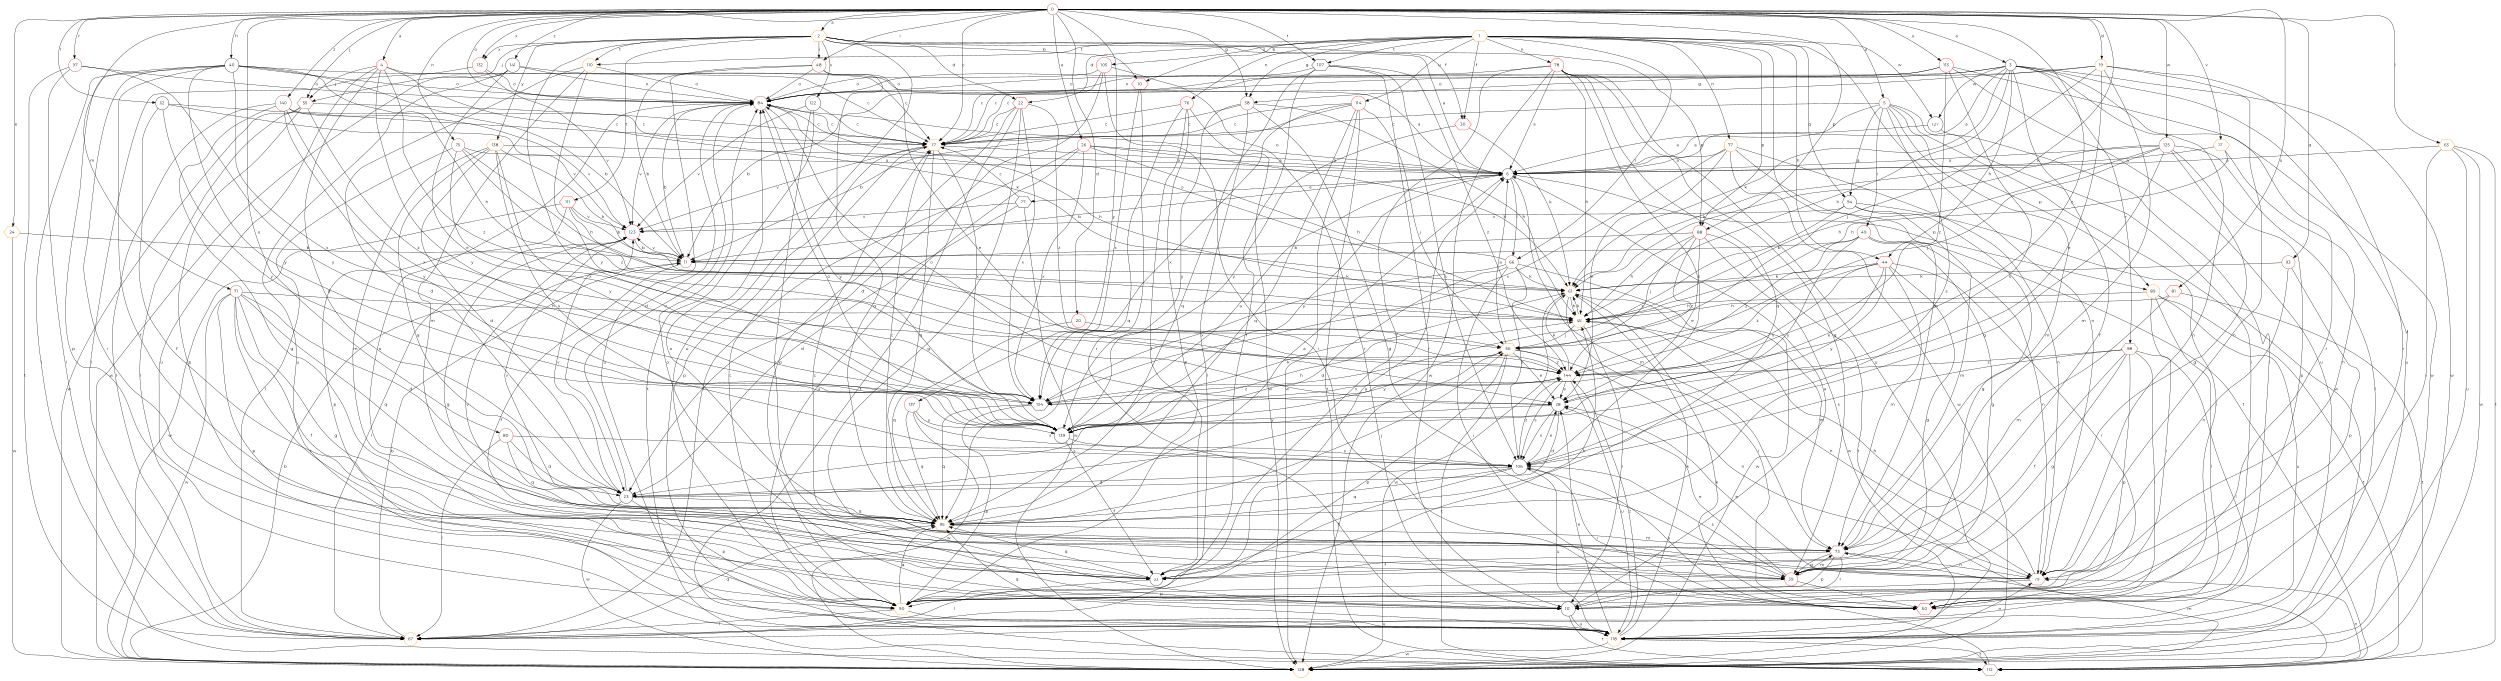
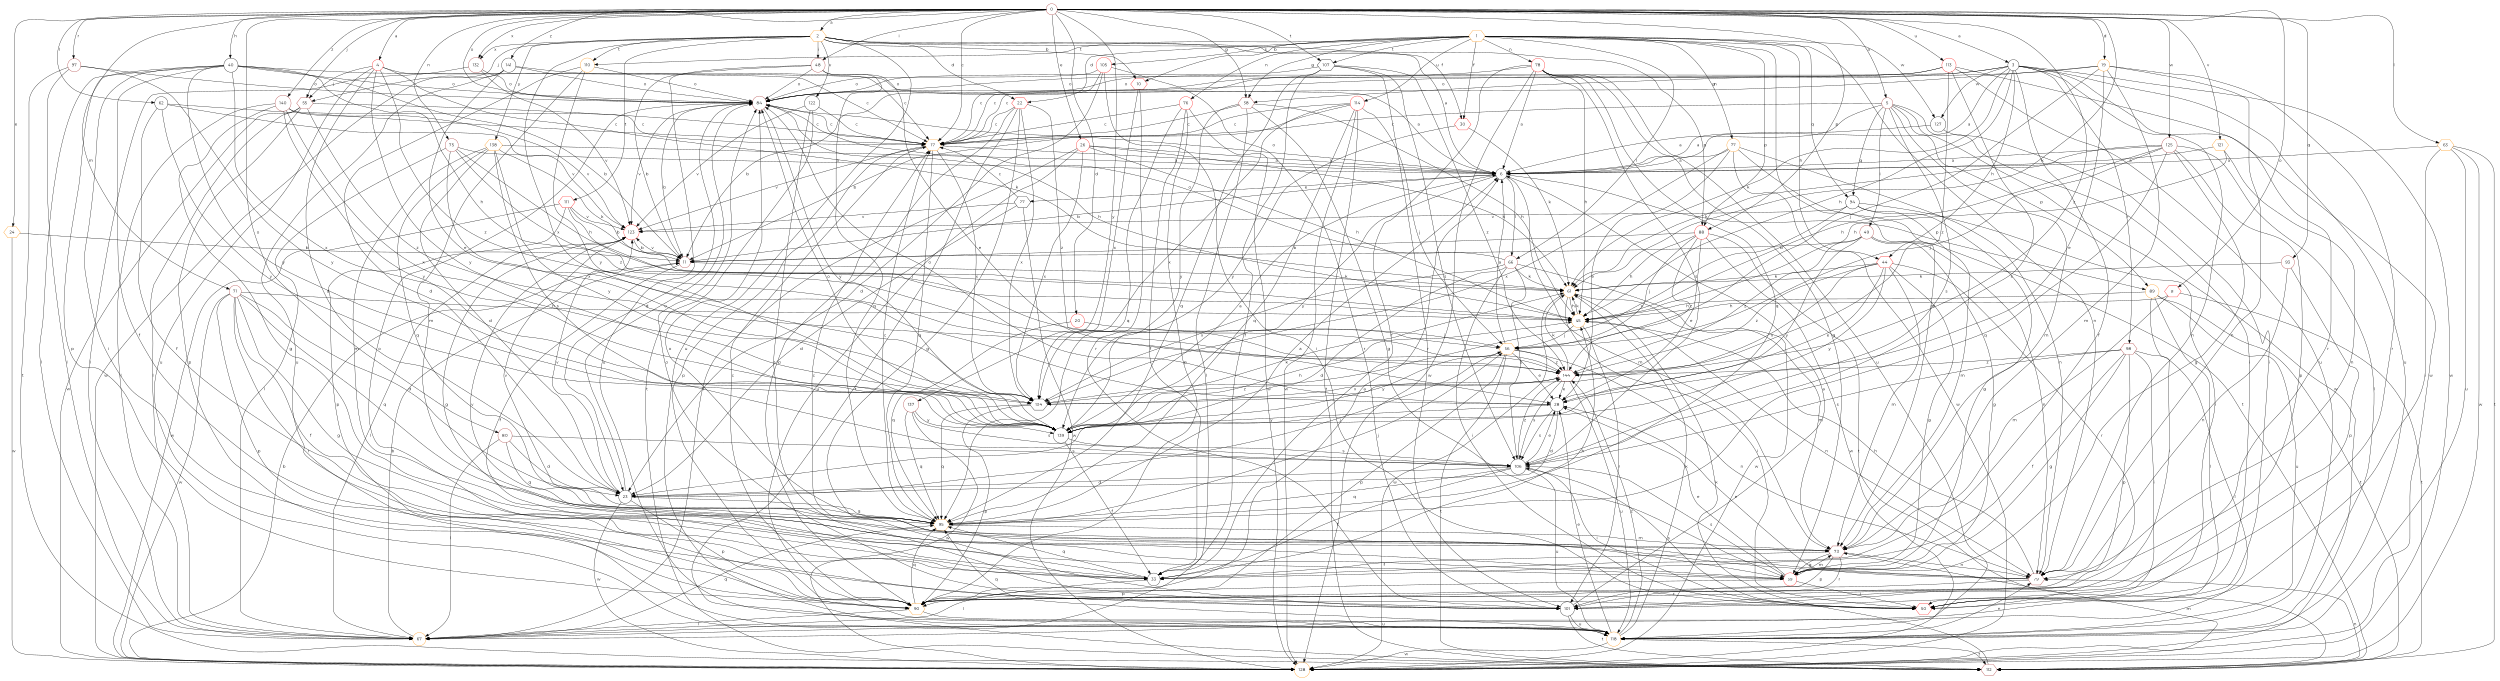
node "38": shape circle -> hexagon
